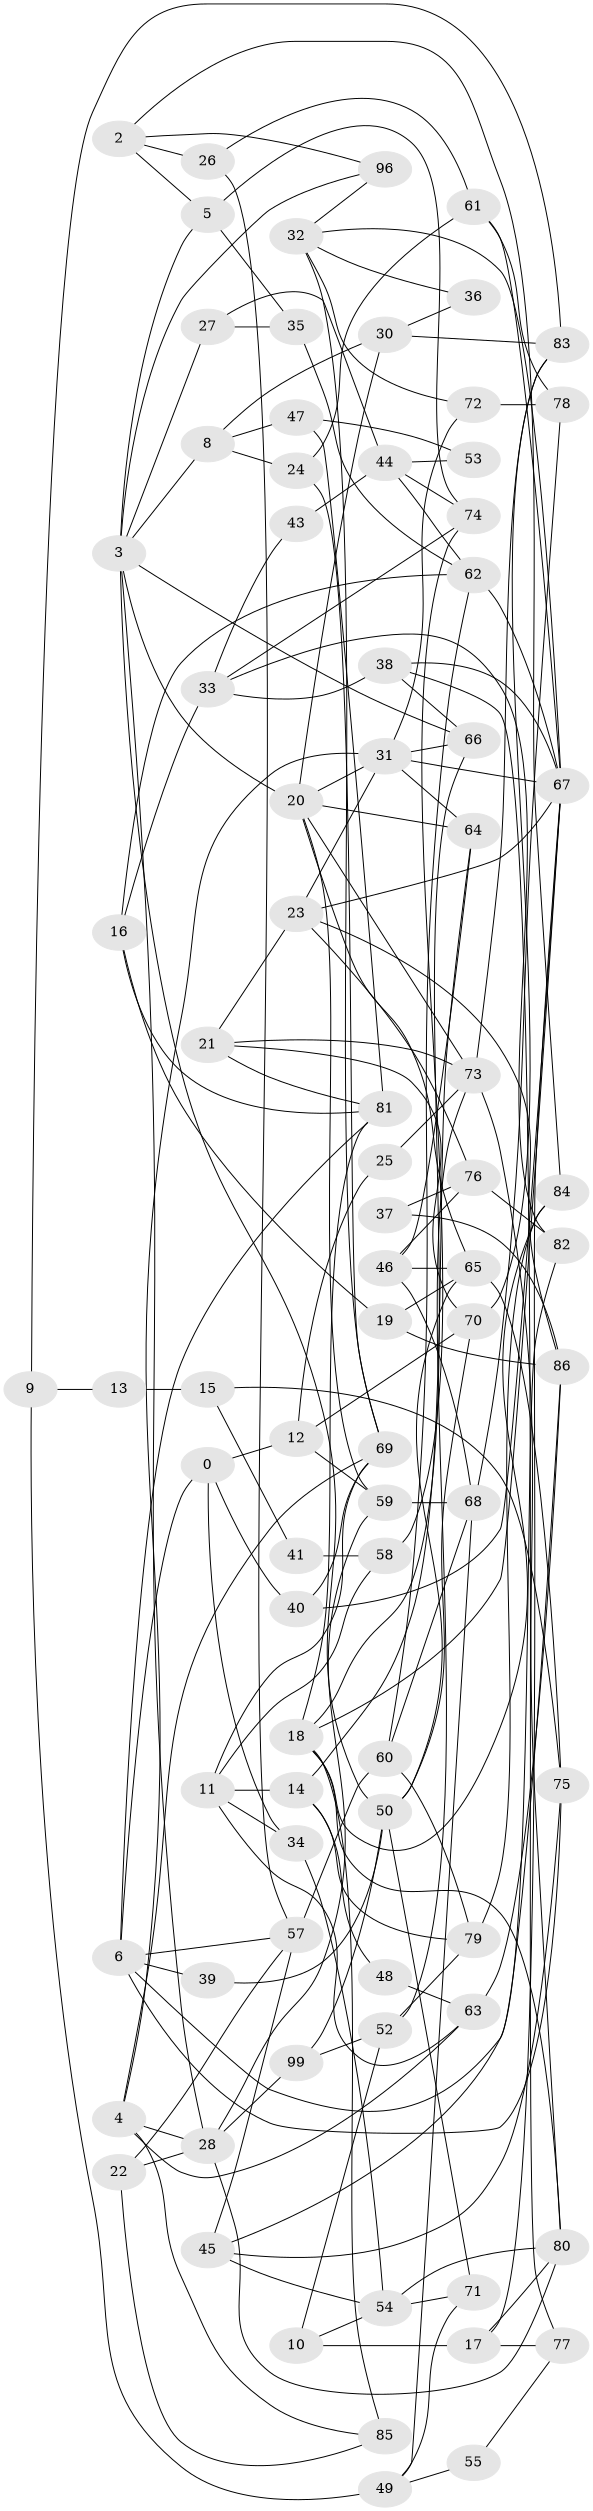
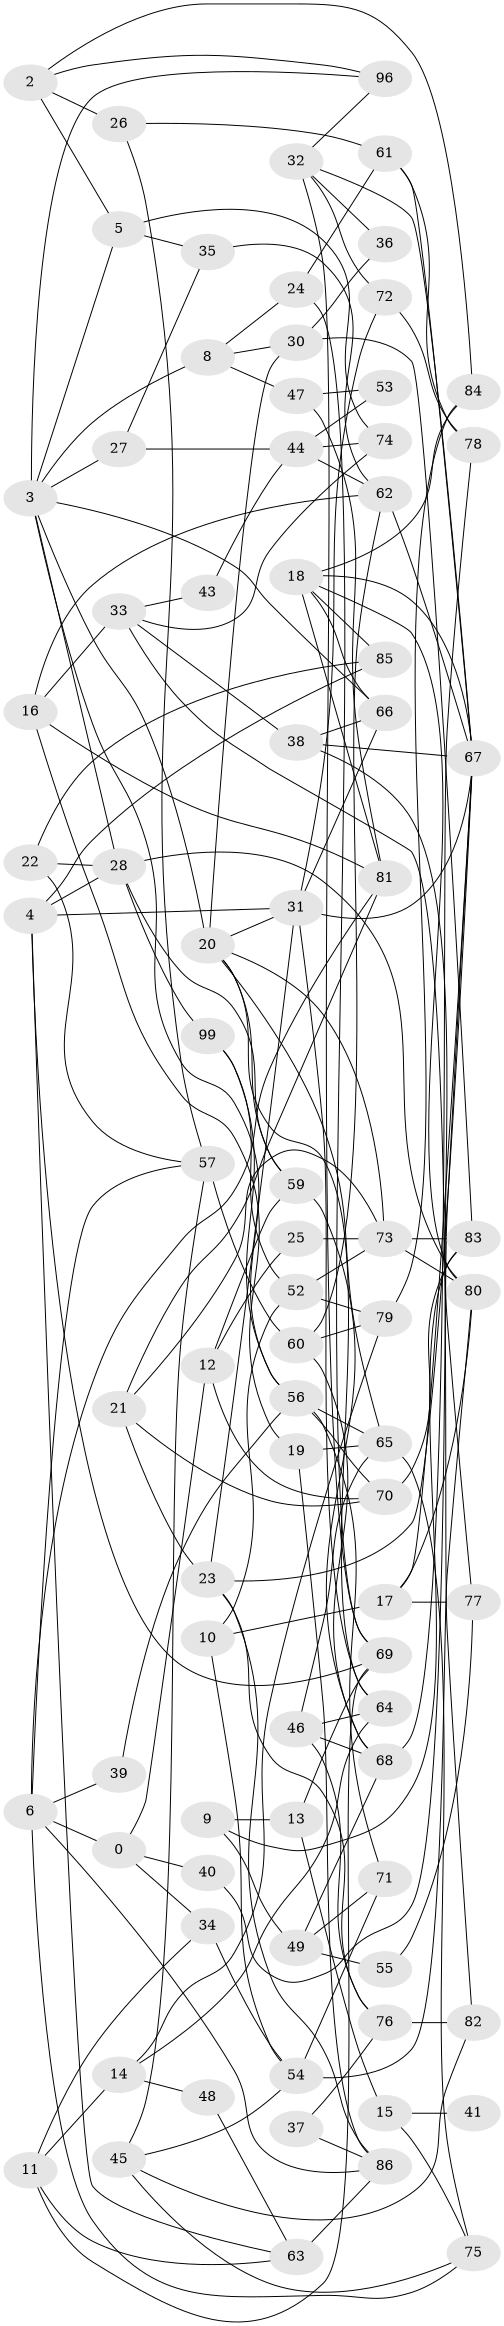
edge "69" -- "40": now "69" -- "13"
node "58": removed
node "50": label "50" -> "56"
